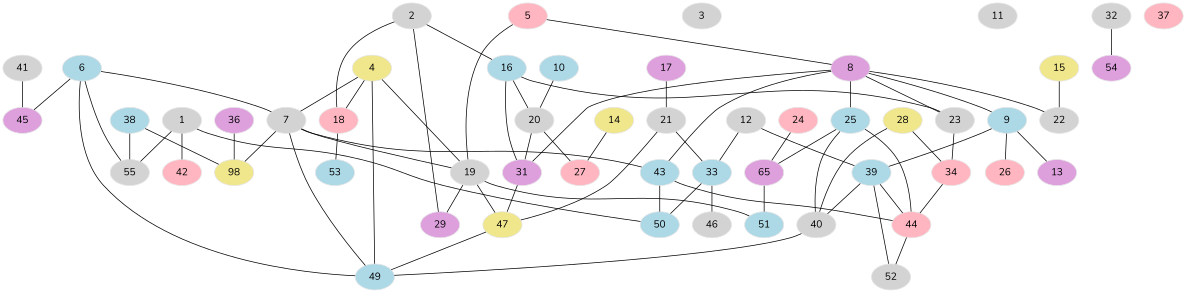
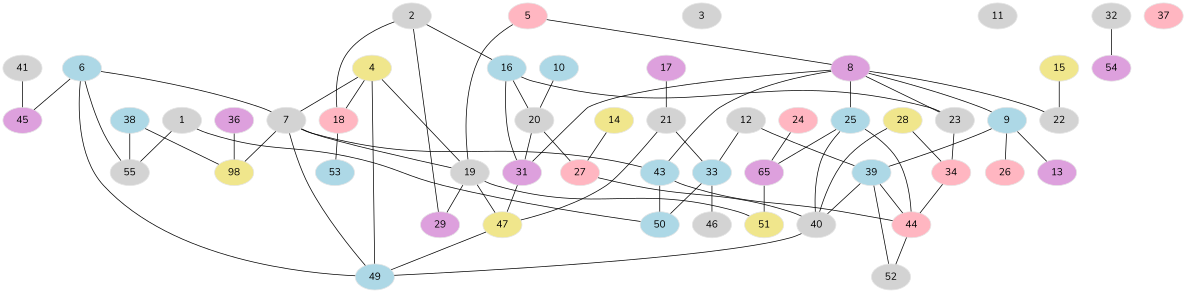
node "42": removed
edge "27" -- "40": added
node "51": fillcolor lightblue -> khaki
